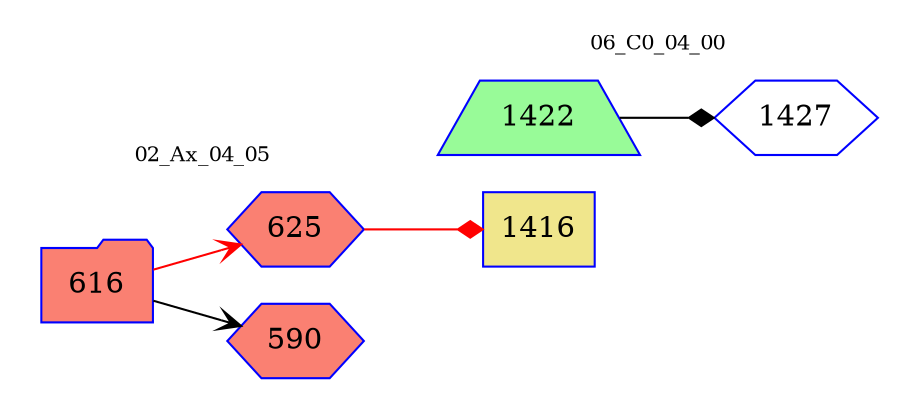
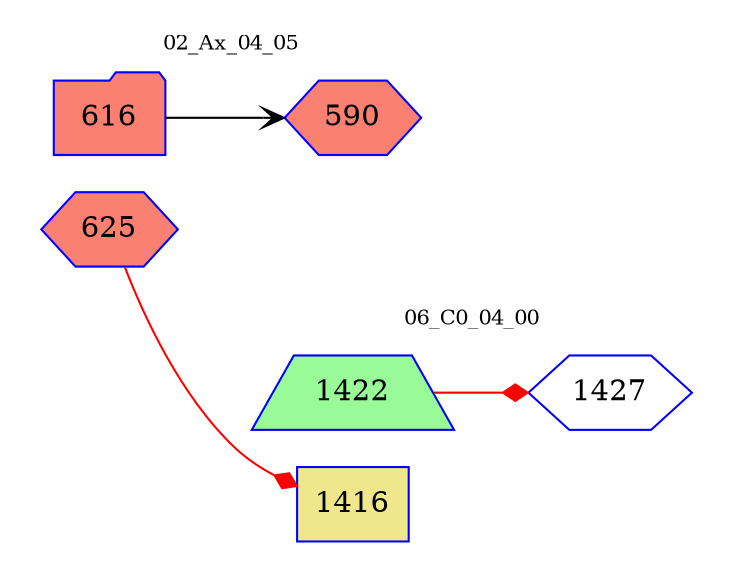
edge "1422" -> "1427": color black -> red
edge "616" -> "625": removed
